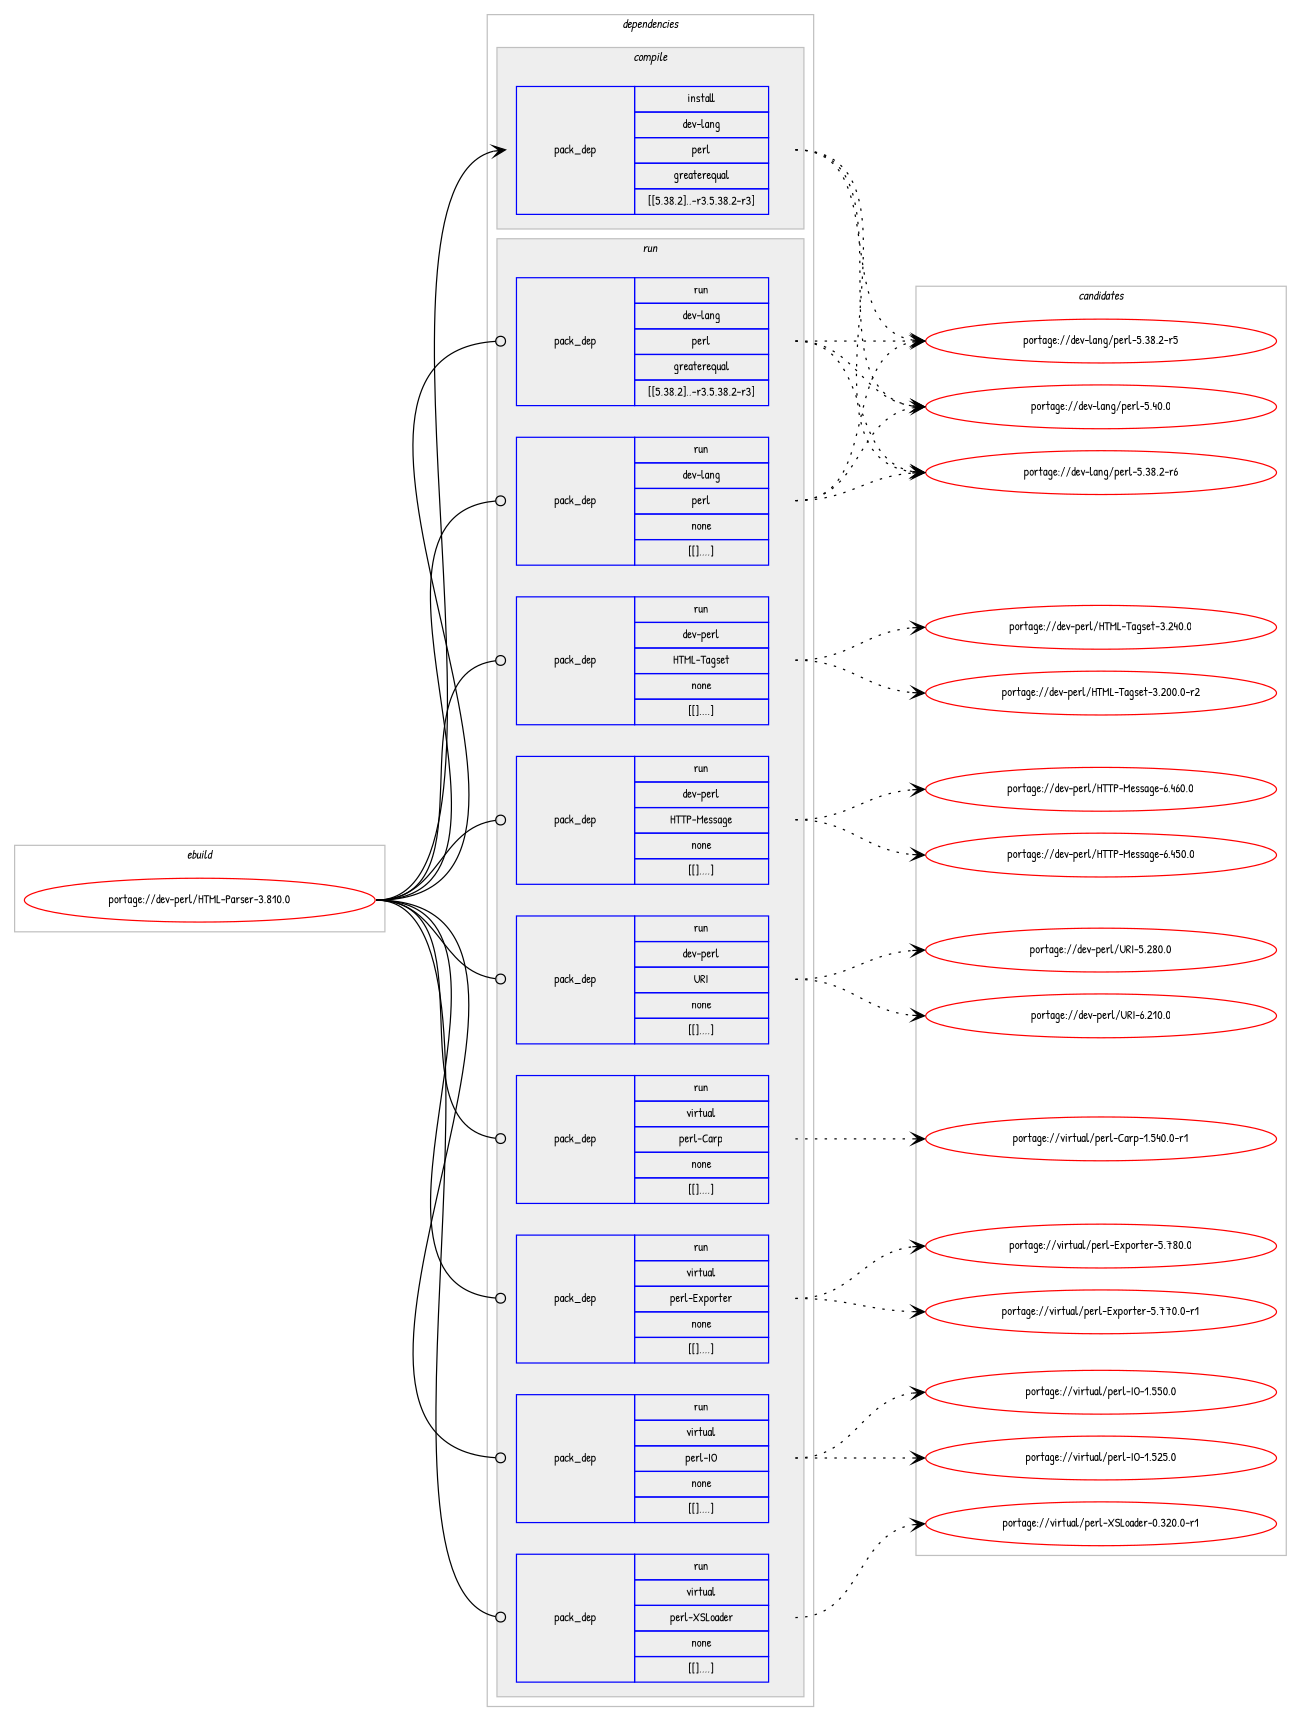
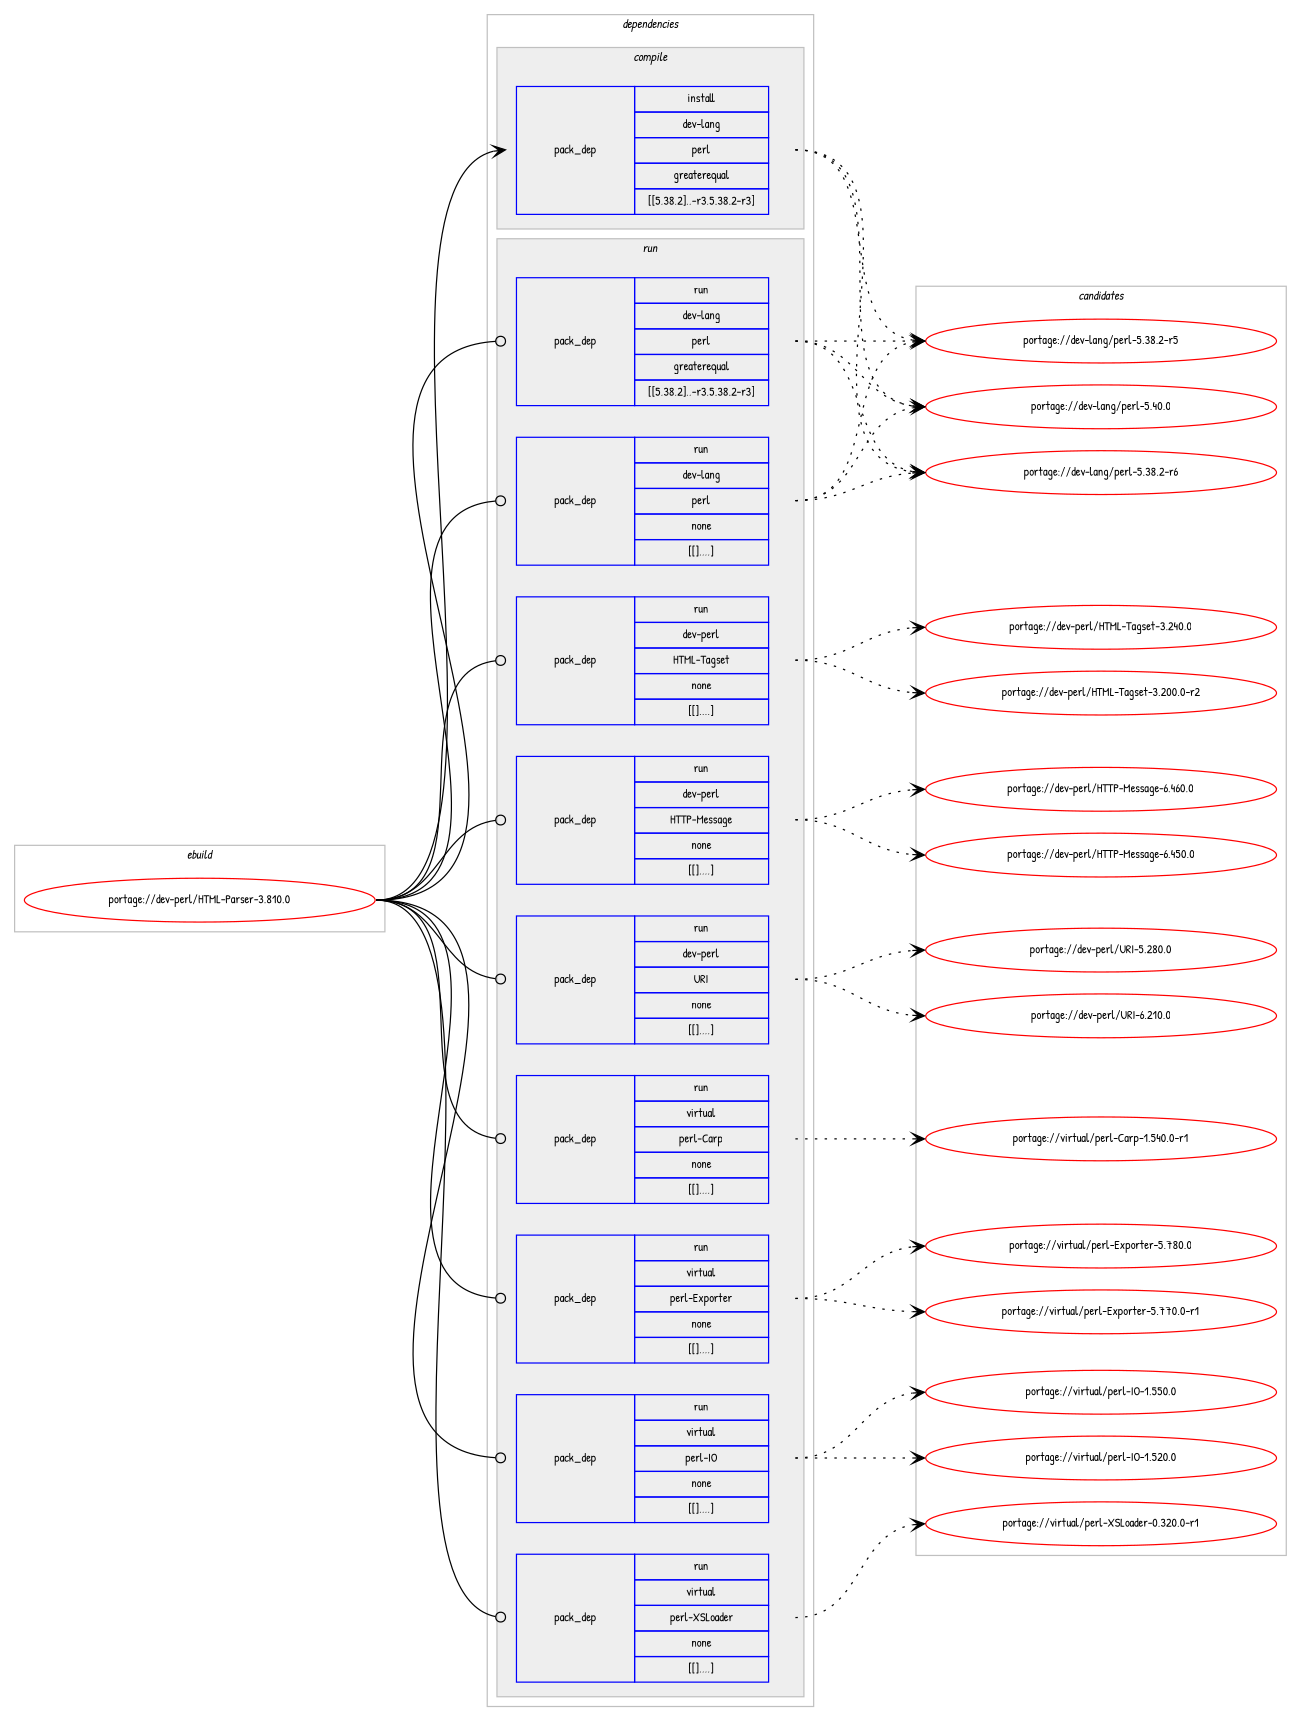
node "portage://virtual/perl-IO-1.525.0": label "portage://virtual/perl-IO-1.525.0" -> "portage://virtual/perl-IO-1.520.0"
